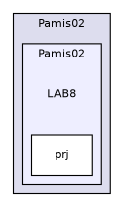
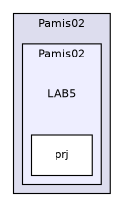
node "LAB8": label "LAB8" -> "LAB5"
